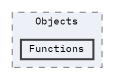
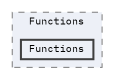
cluster "Objects": label "Objects" -> "Functions"
